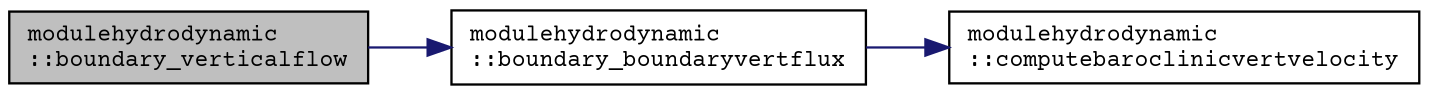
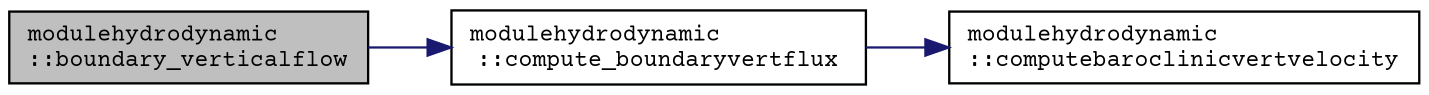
node "modulehydrodynamic ::boundary_boundaryvertflux": label "modulehydrodynamic ::boundary_boundaryvertflux" -> "modulehydrodynamic ::compute_boundaryvertflux"
